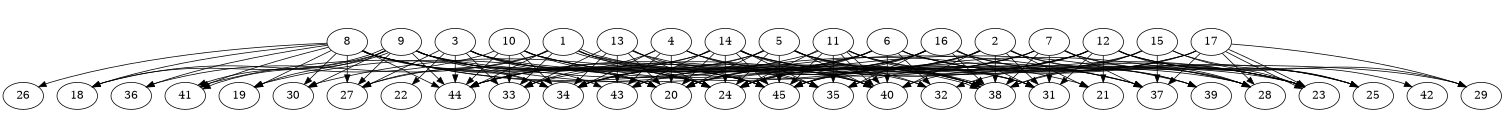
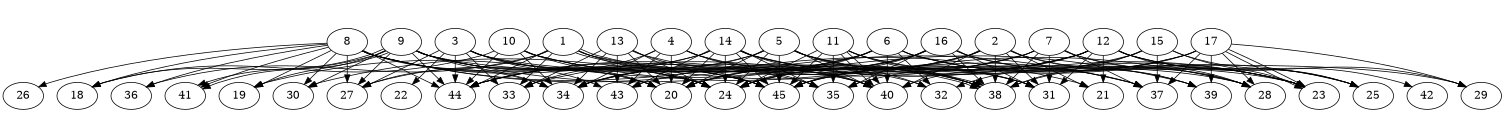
edge "10" -> "33": removed
edge "17" -> "39": added
edge "11" -> "41": removed
